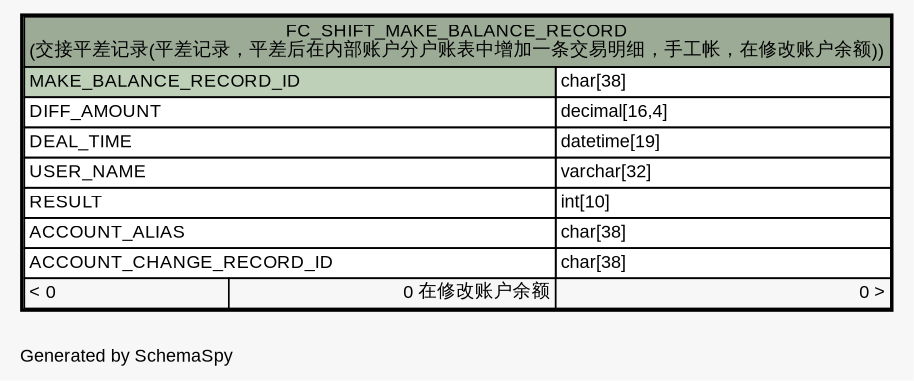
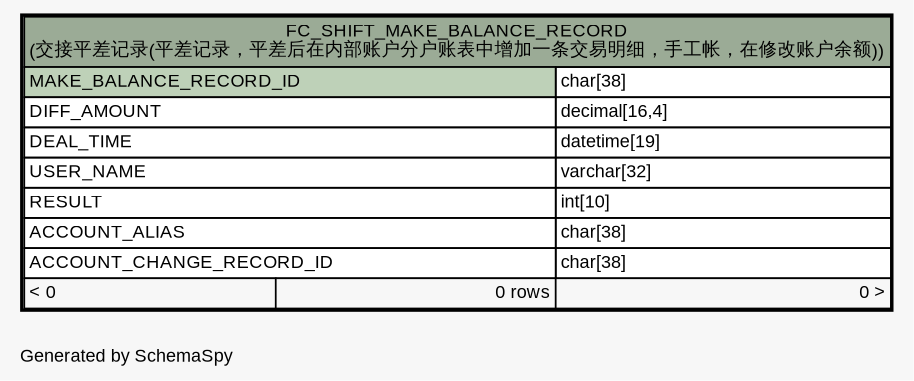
node "FC_SHIFT_MAKE_BALANCE_RECORD": text "0 在修改账户余额" -> "0 rows"
